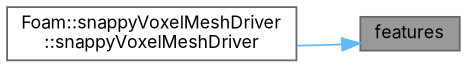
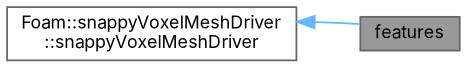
edge "Foam::snappyVoxelMeshDriver ::snappyVoxelMeshDriver" -> "features": reversed
